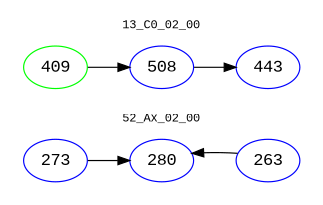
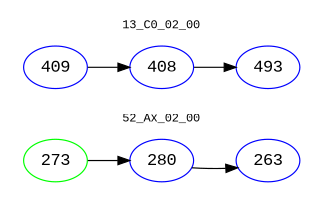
node "409": color green -> blue
node "508": label "508" -> "408"
node "443": label "443" -> "493"
edge "263" -> "280": reversed
node "273": color blue -> green
